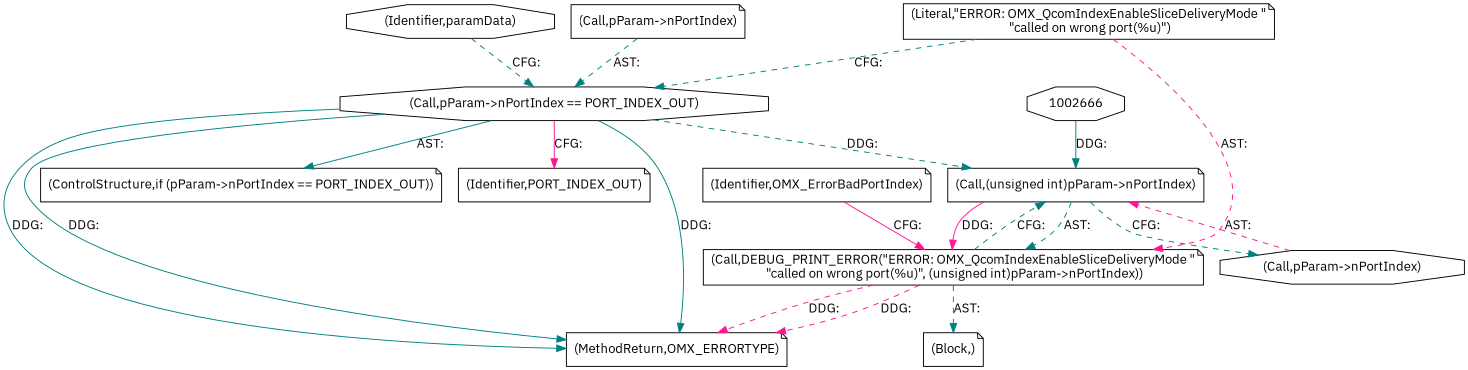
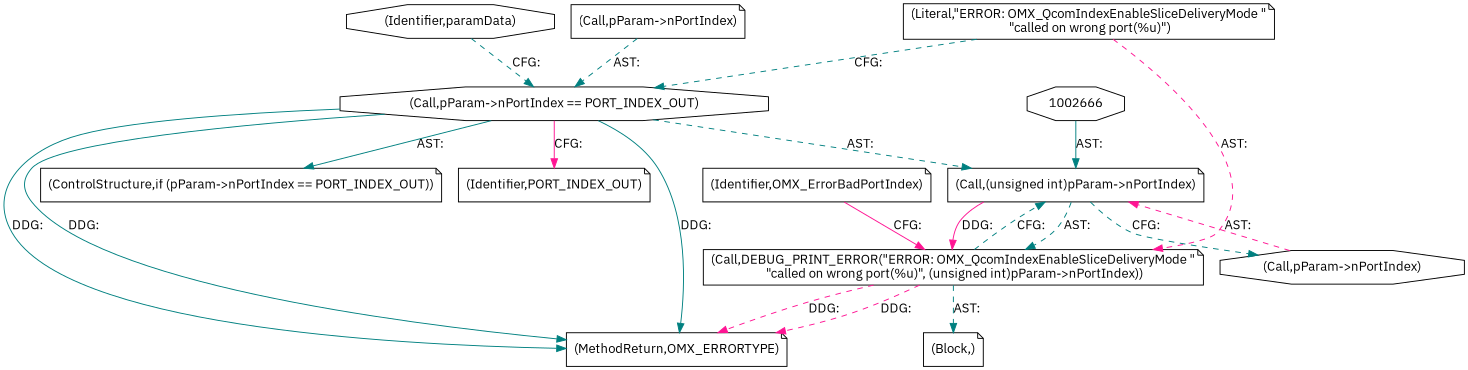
edge "(Call,pParam->nPortIndex == PORT_INDEX_OUT)" -> "(Call,(unsigned int)pParam->nPortIndex)": label "DDG: " -> "AST: "
edge "1002666" -> "(Call,(unsigned int)pParam->nPortIndex)": label "DDG: " -> "AST: "
